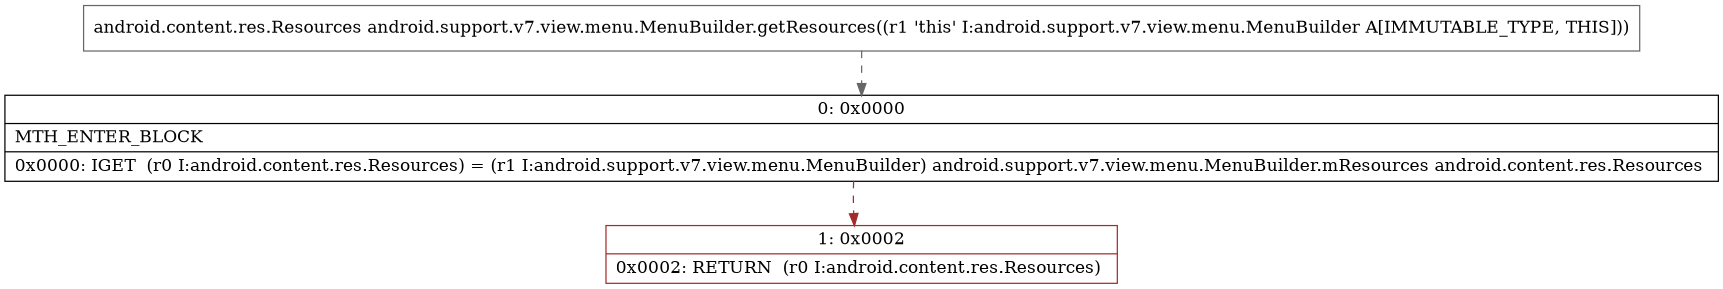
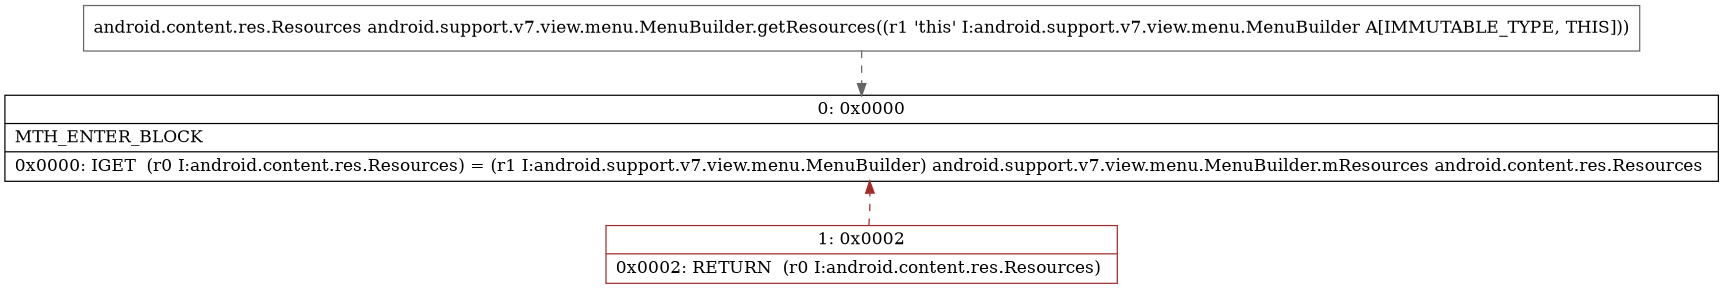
edge "0: 0x0000" -> "1: 0x0002": reversed
